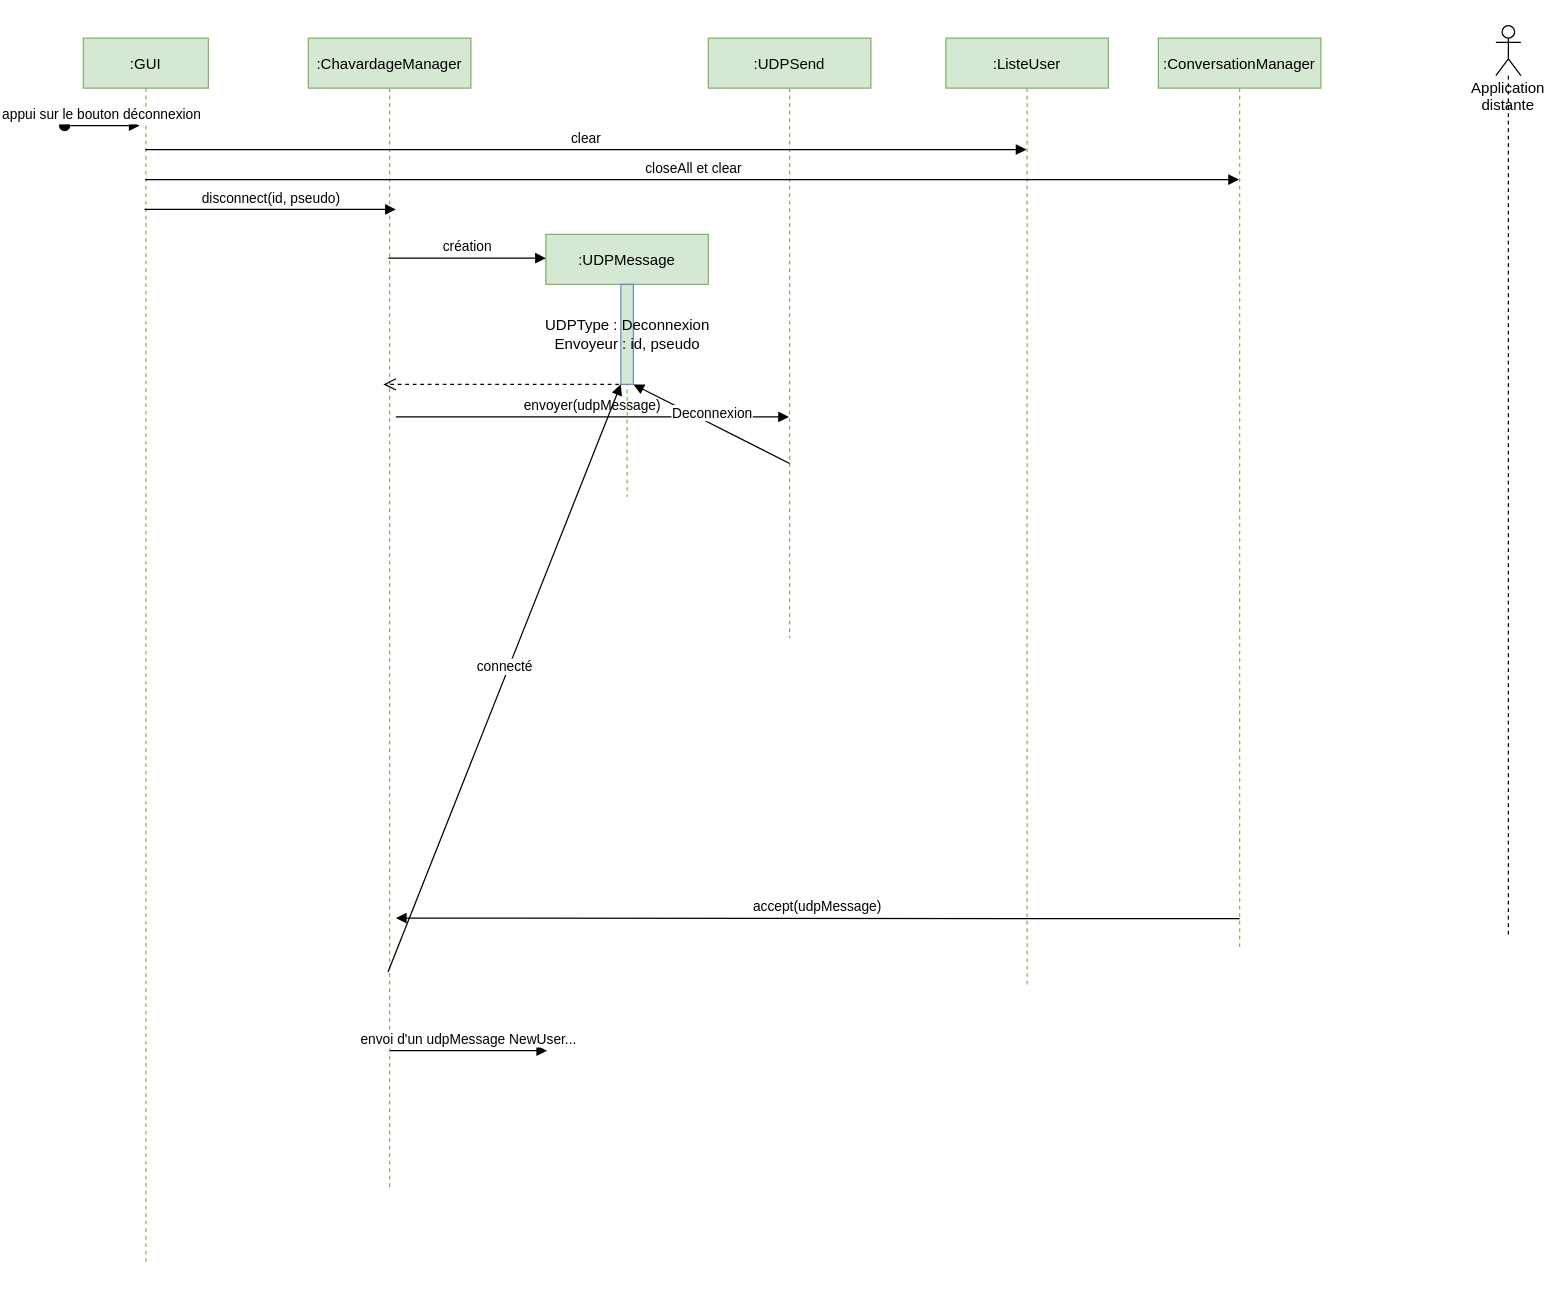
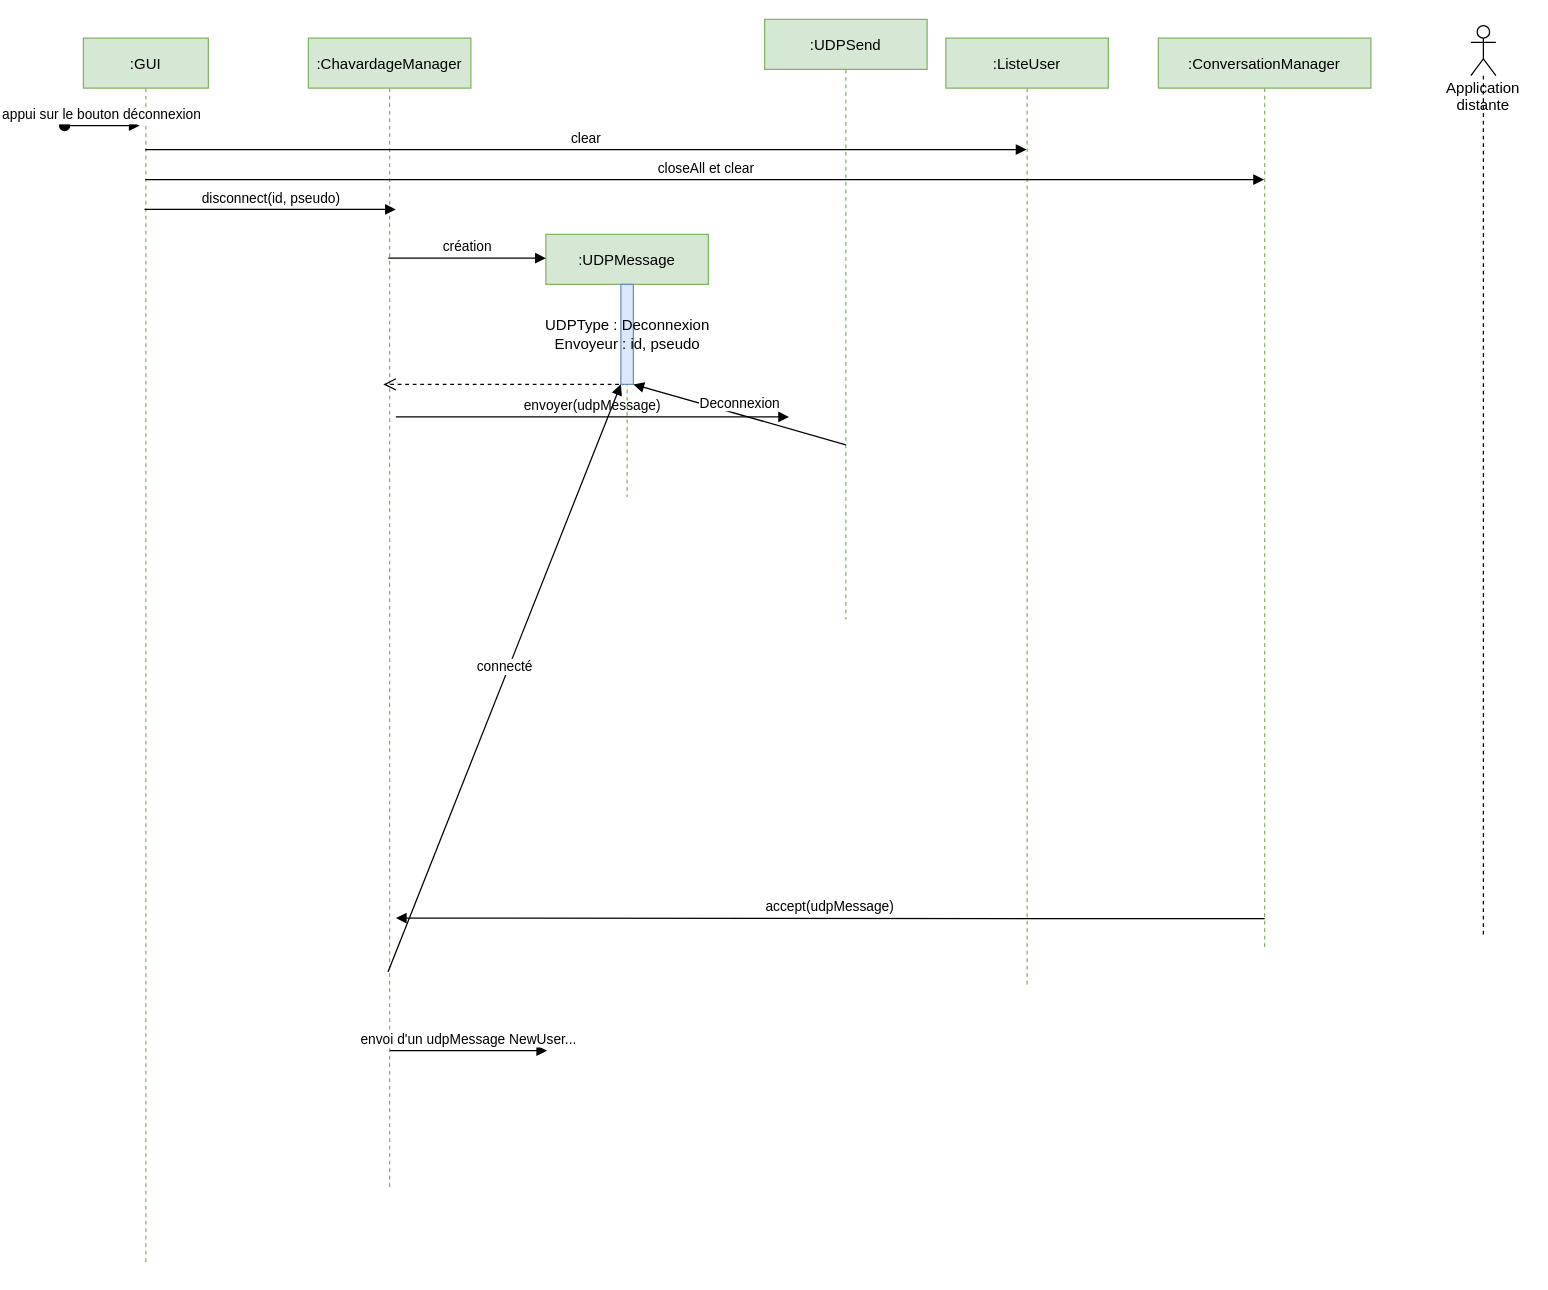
node "UDPType : Deconnexion Envoyeur : id, pseudo": fillcolor #d5e8d4 -> #dae8fc
node ":UDPSend": moved (789, 338) -> (846, 319)
node "Application distante": moved (1508, 482) -> (1483, 482)
node ":ConversationManager": size 163x913 -> 213x913
